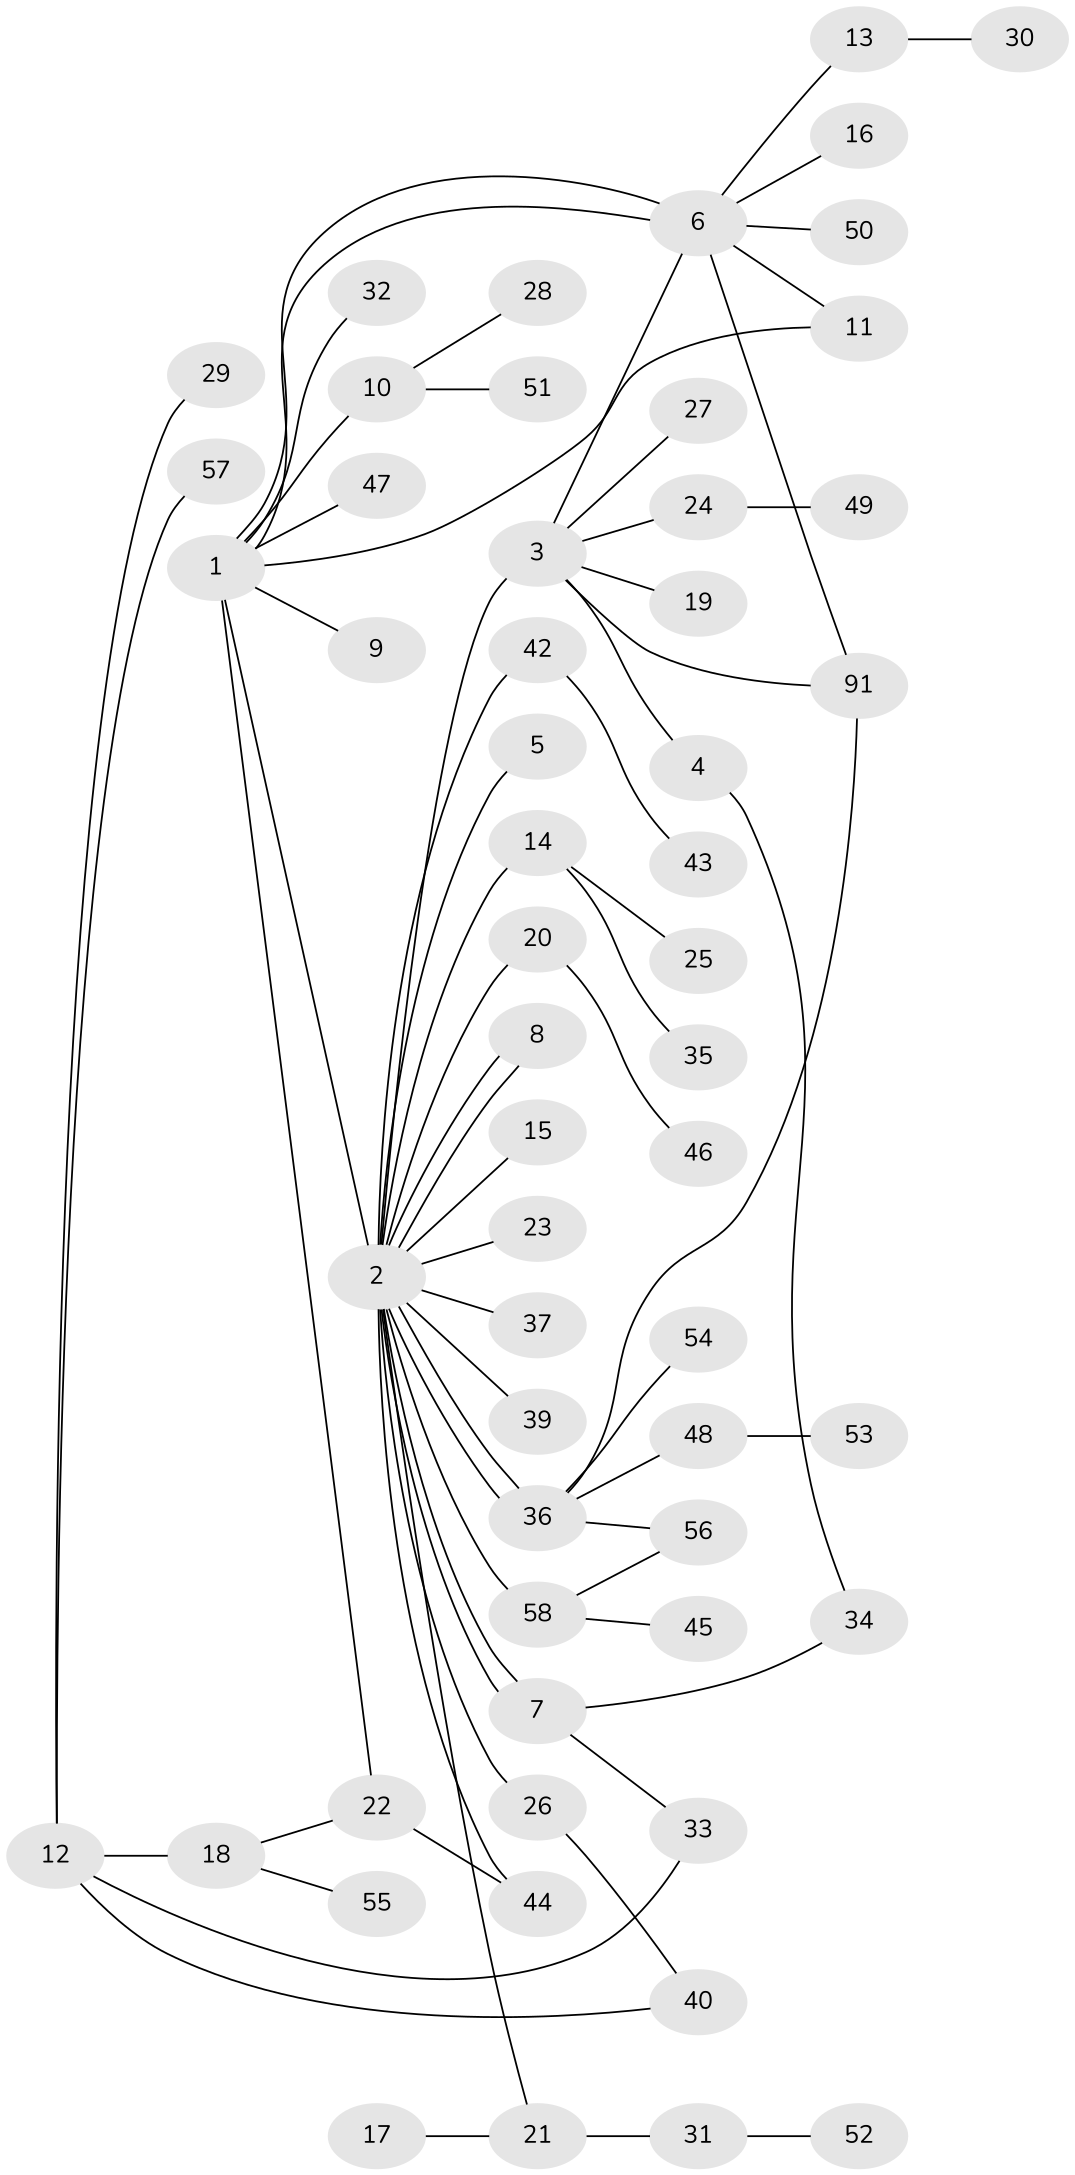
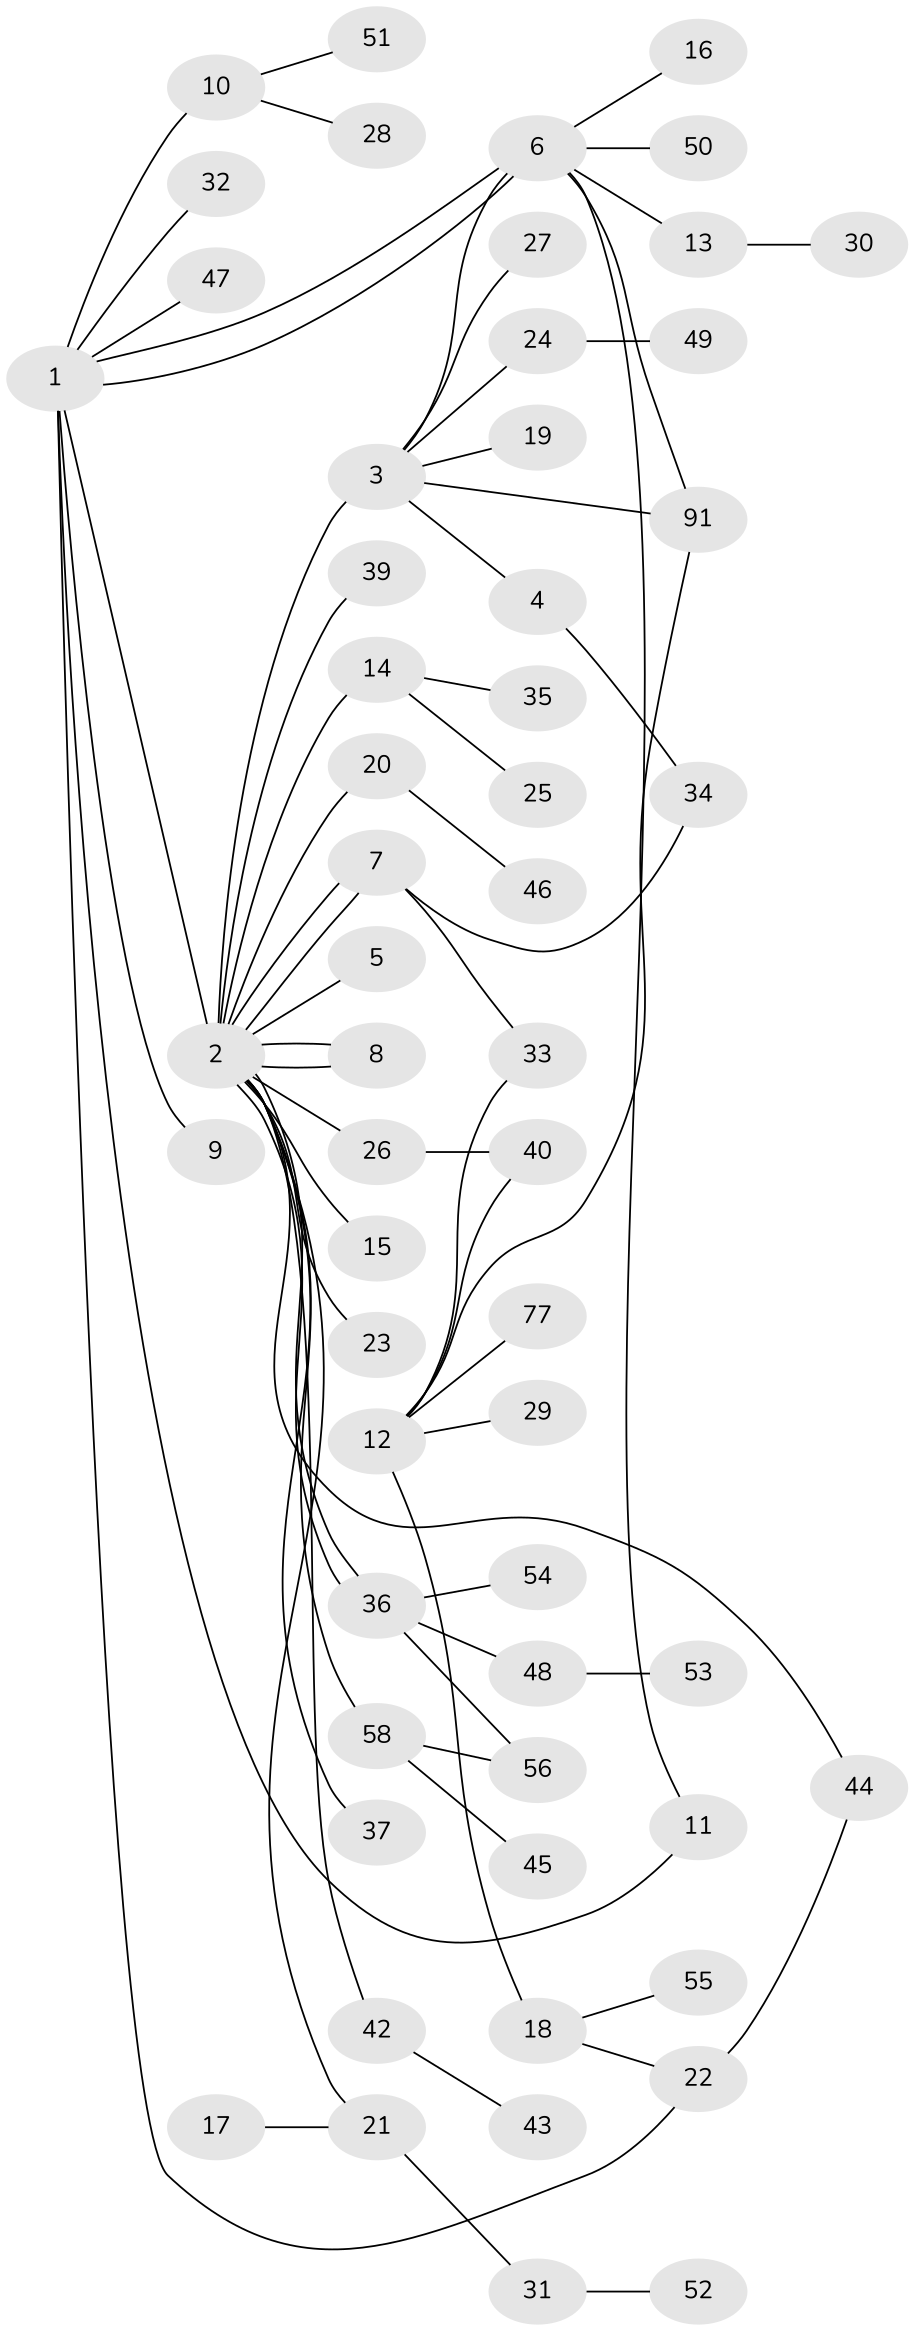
node "57": label "57" -> "77"
edge "91" -- "36": now "91" -- "12"
